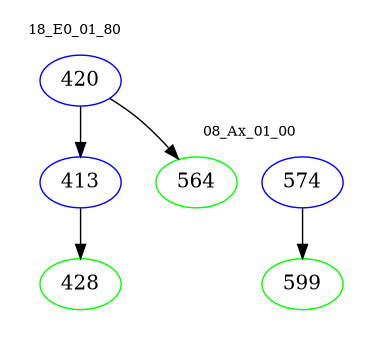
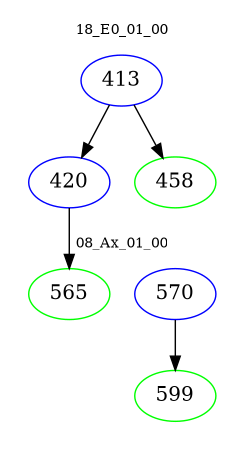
cluster "18_E0_01_80": label "18_E0_01_80" -> "18_E0_01_00"
edge "420" -> "413": reversed
node "564": label "564" -> "565"
node "574": label "574" -> "570"
node "428": label "428" -> "458"
